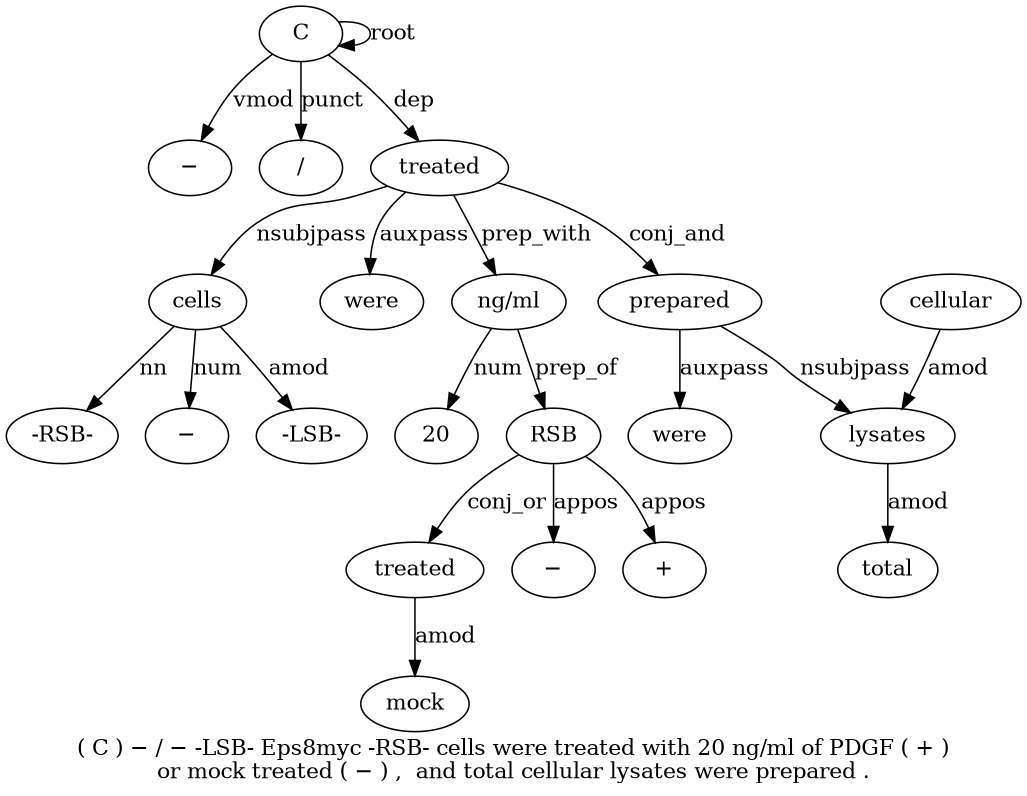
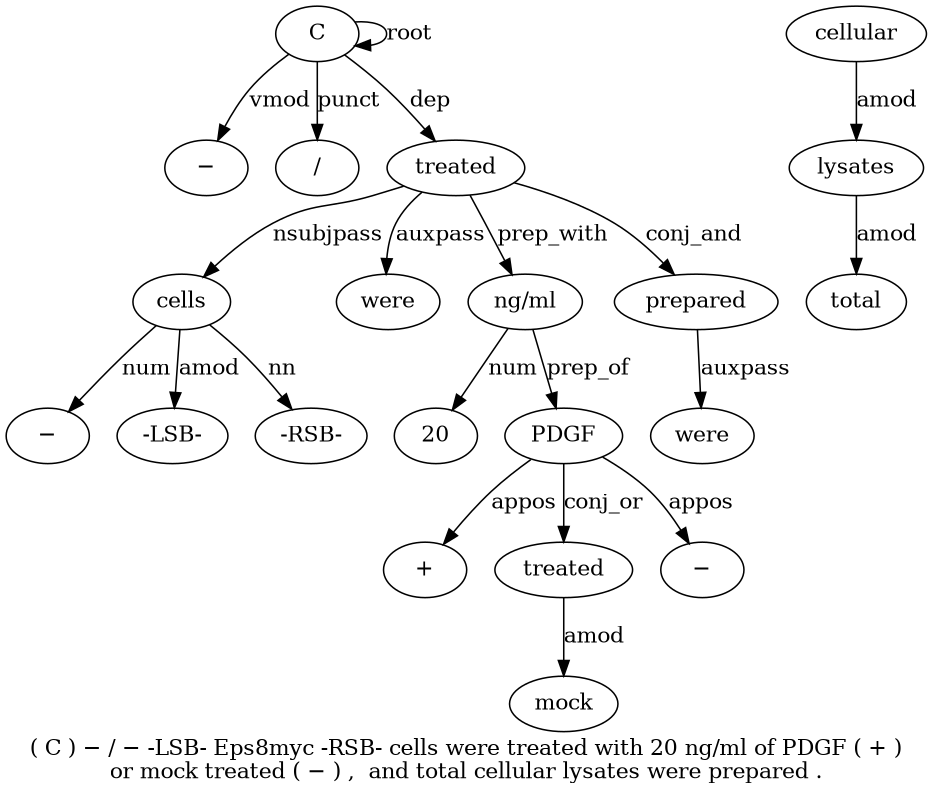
edge "prepared" -> "lysates": removed, label "nsubjpass"
node "RSB": label "RSB" -> "PDGF"
